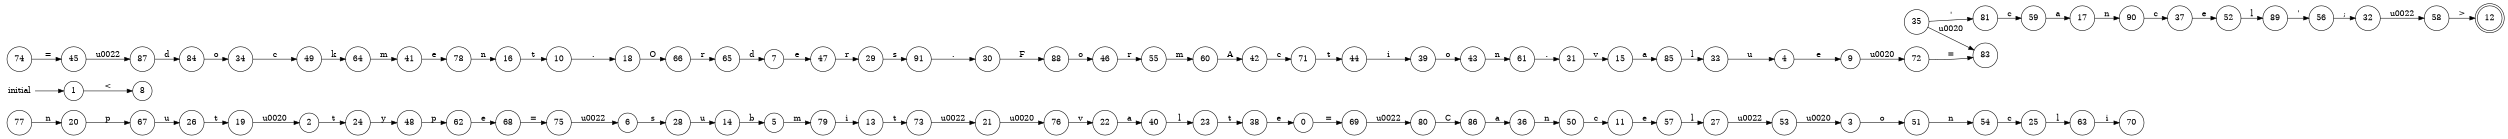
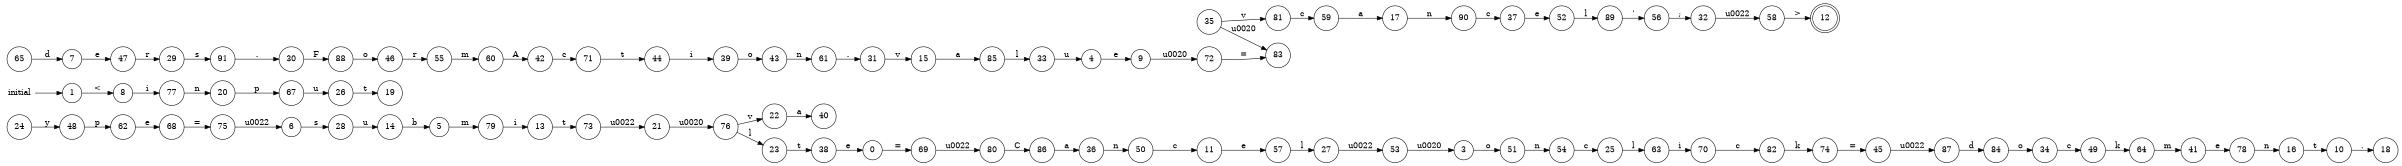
edge "35" -> "81": label "'" -> "v"
node "66": removed
edge "8" -> "77": added, label "i"
node "2": removed
edge "40" -> "23": now "76" -> "23"
node "82": added
